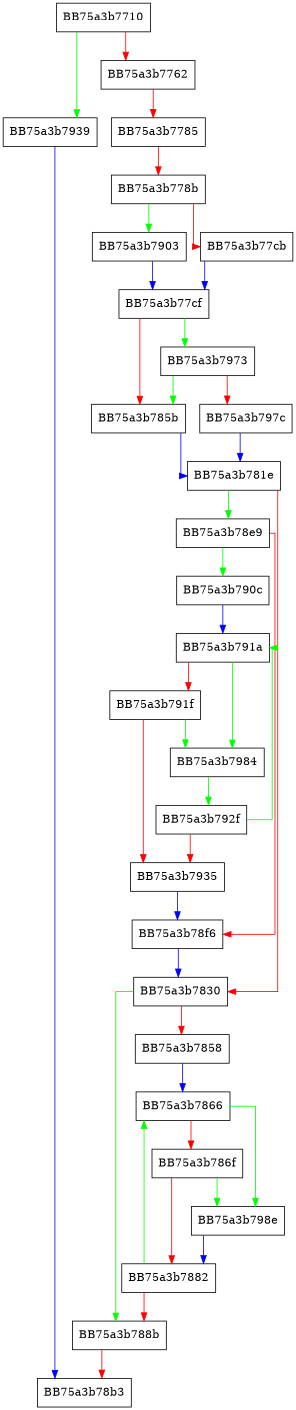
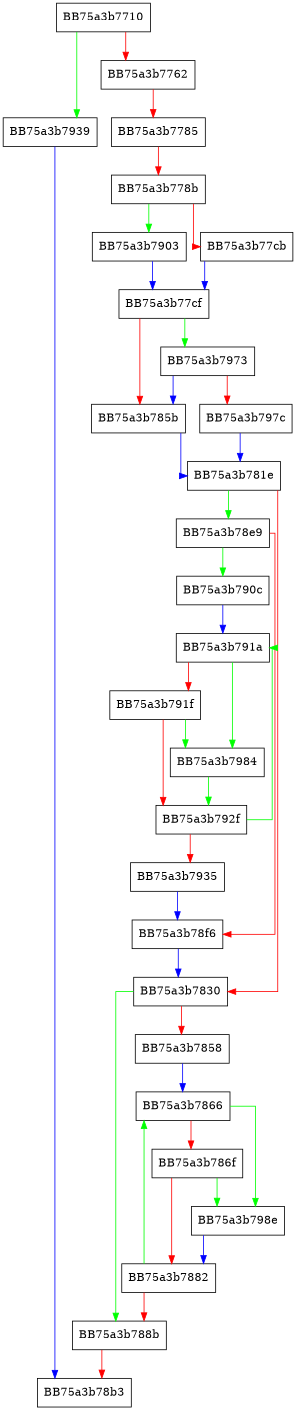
edge "BB75a3b7973" -> "BB75a3b785b": color green -> blue
edge "BB75a3b791f" -> "BB75a3b7935": now "BB75a3b791f" -> "BB75a3b792f"
